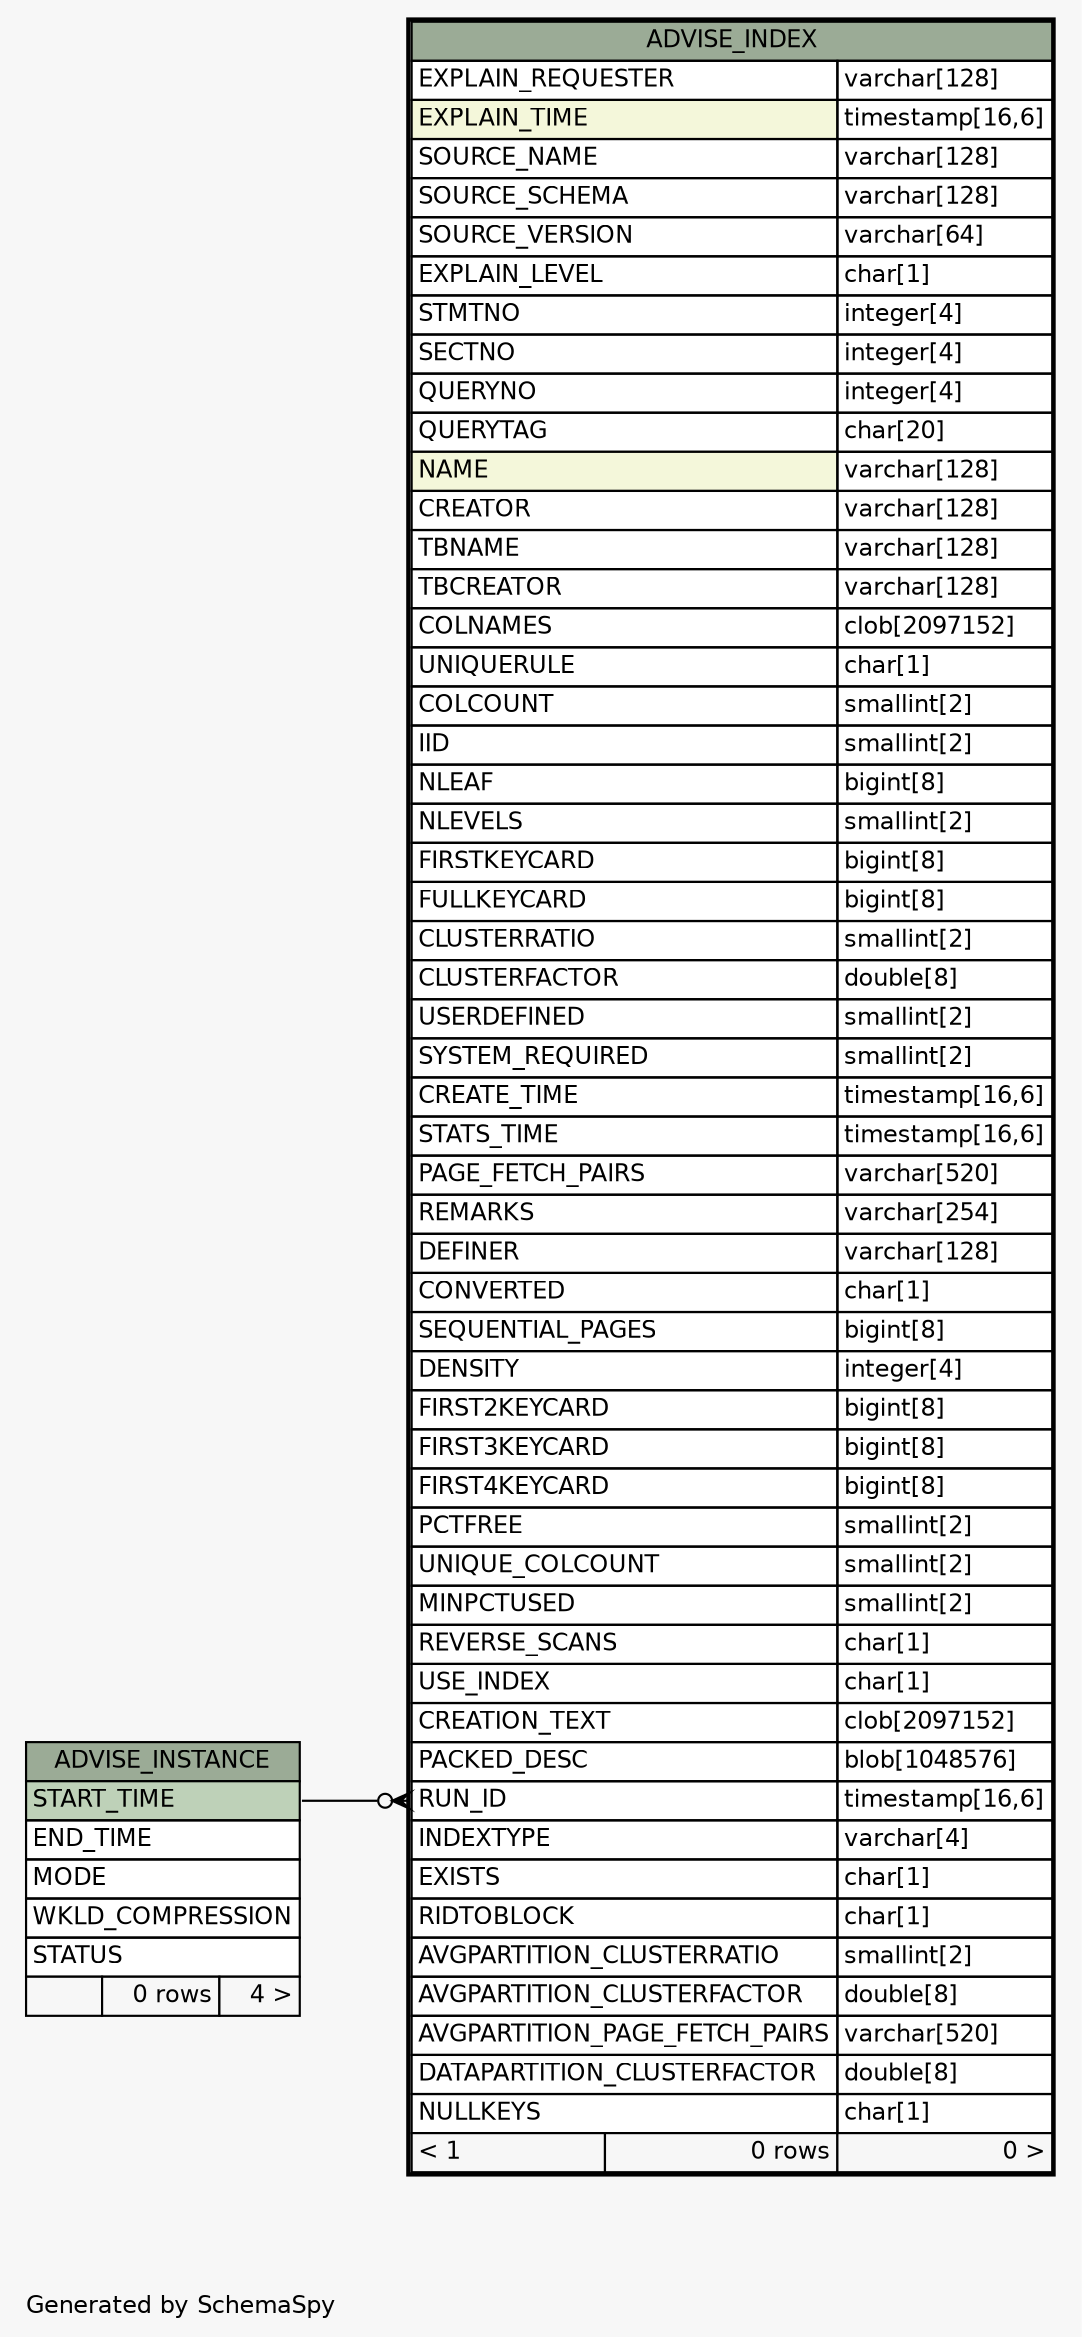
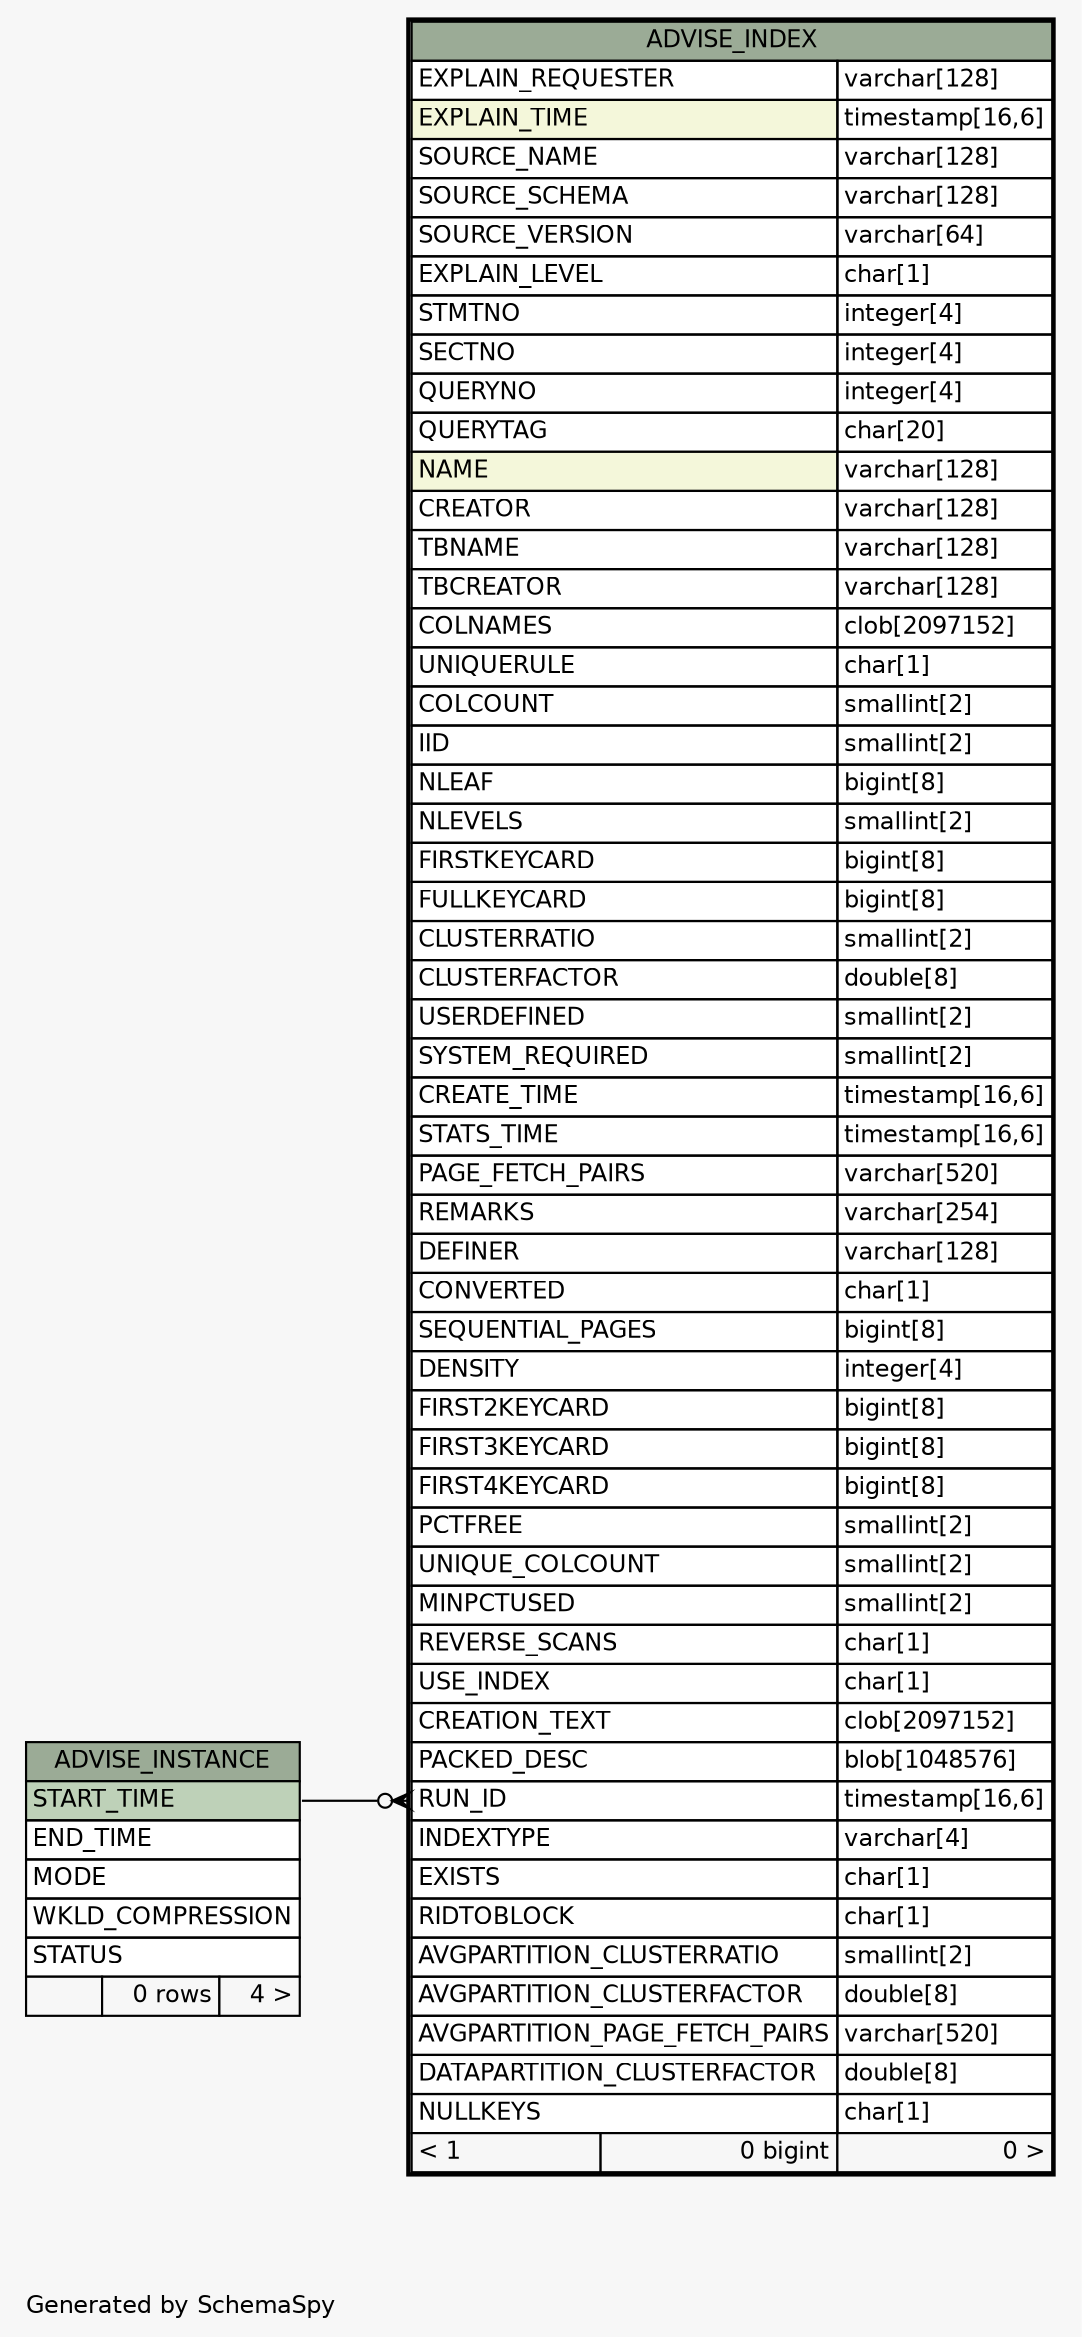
node "ADVISE_INDEX": text "0 rows" -> "0 bigint"
